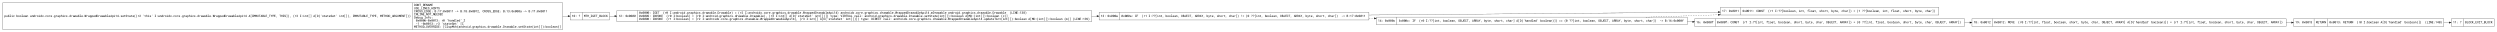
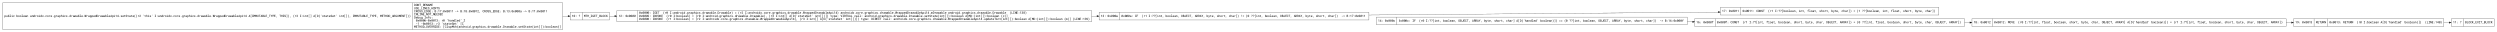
edge "14: 0x000c" -> "17: 0x0011": removed
edge "13: 0x000a" -> "14: 0x000c": removed
